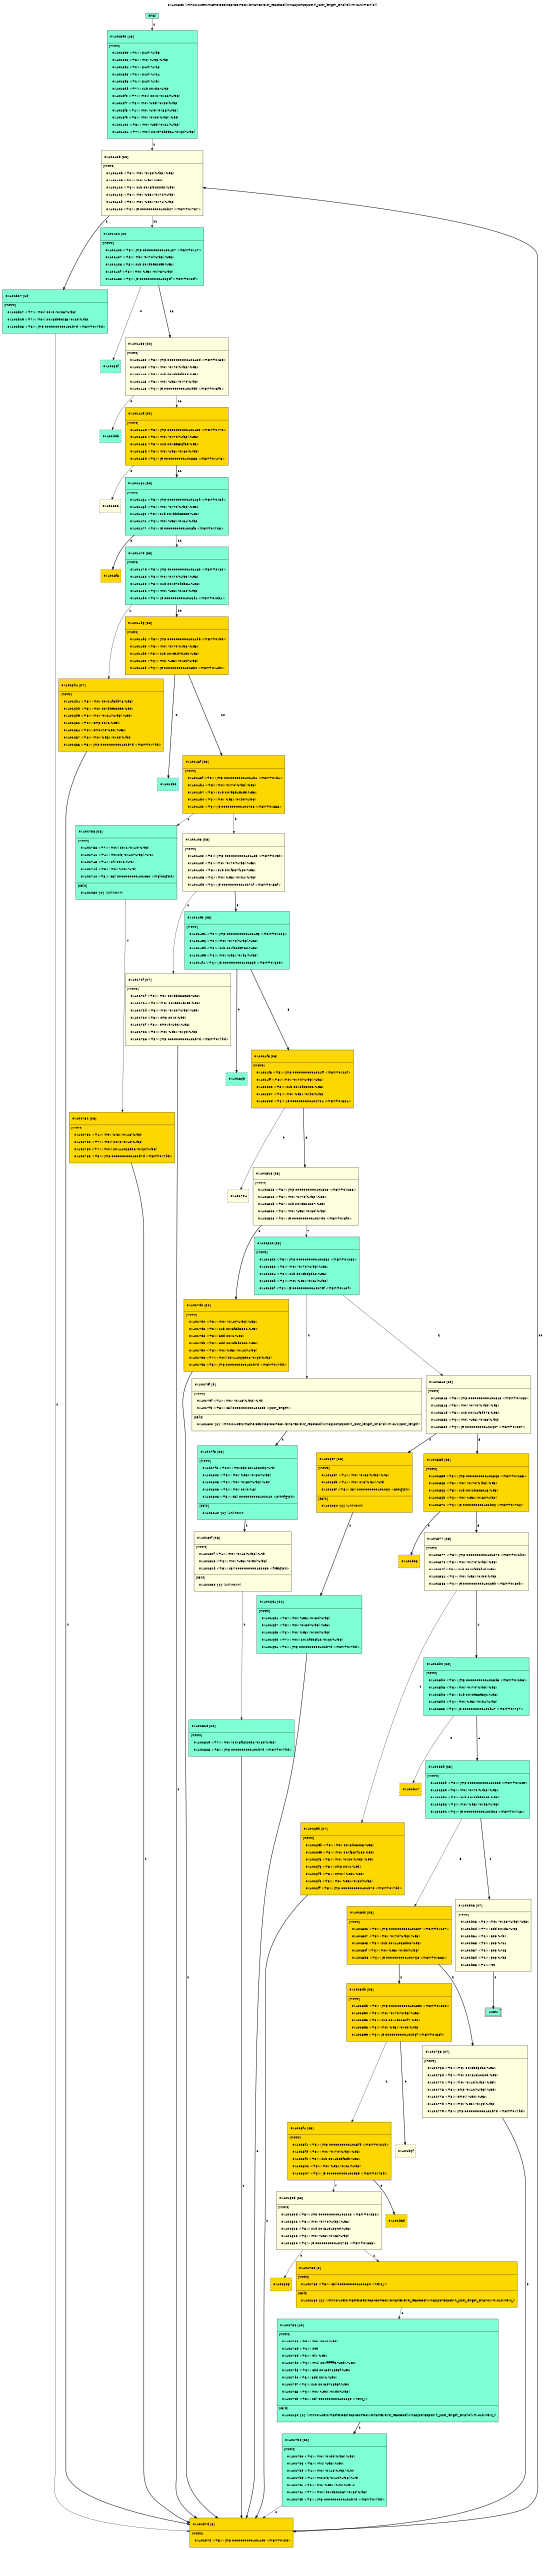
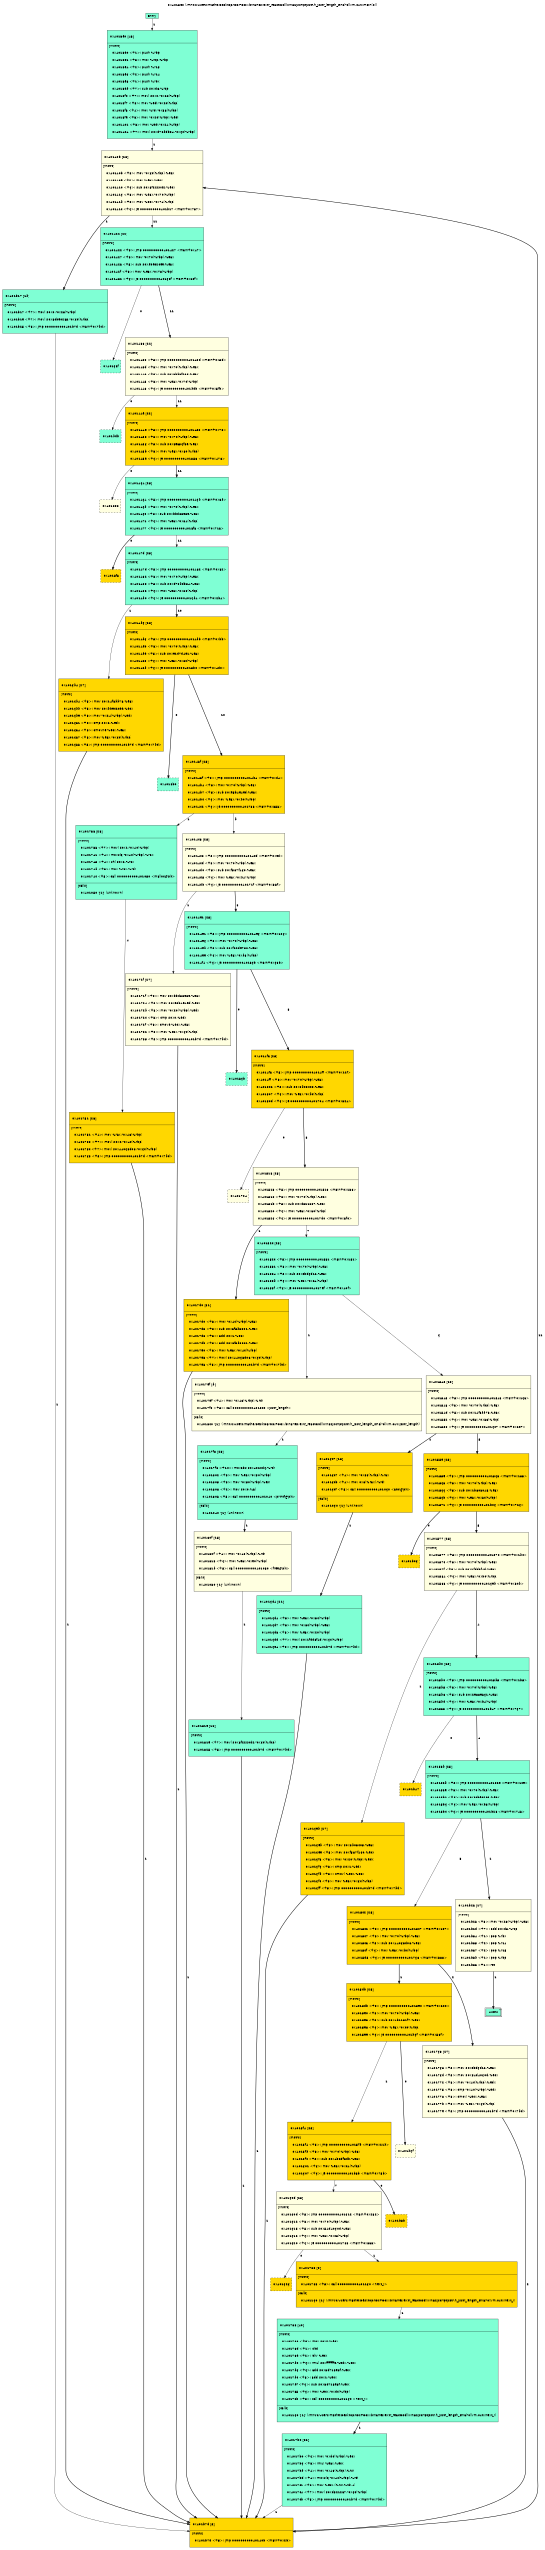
node "Final": label "Final" -> "Entry"
edge "0x4017ef [9]" -> "0x4017f8 [23]": style bold -> solid
